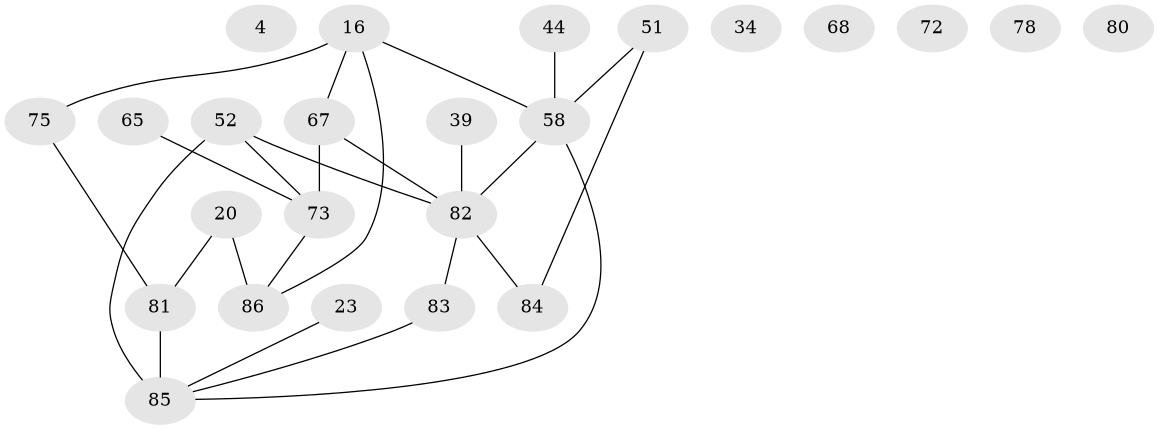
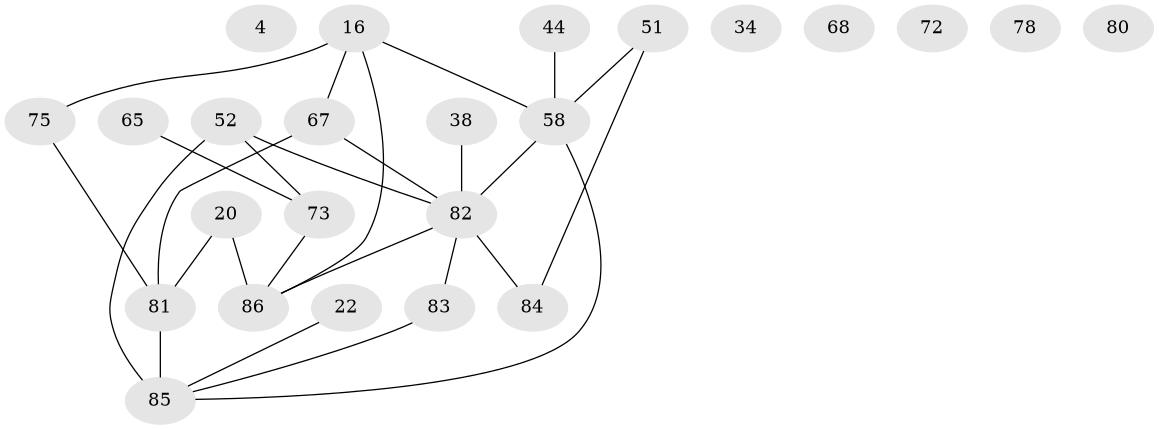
node "39": label "39" -> "38"
edge "67" -- "73": now "67" -- "81"
edge "82" -- "86": added
node "23": label "23" -> "22"
